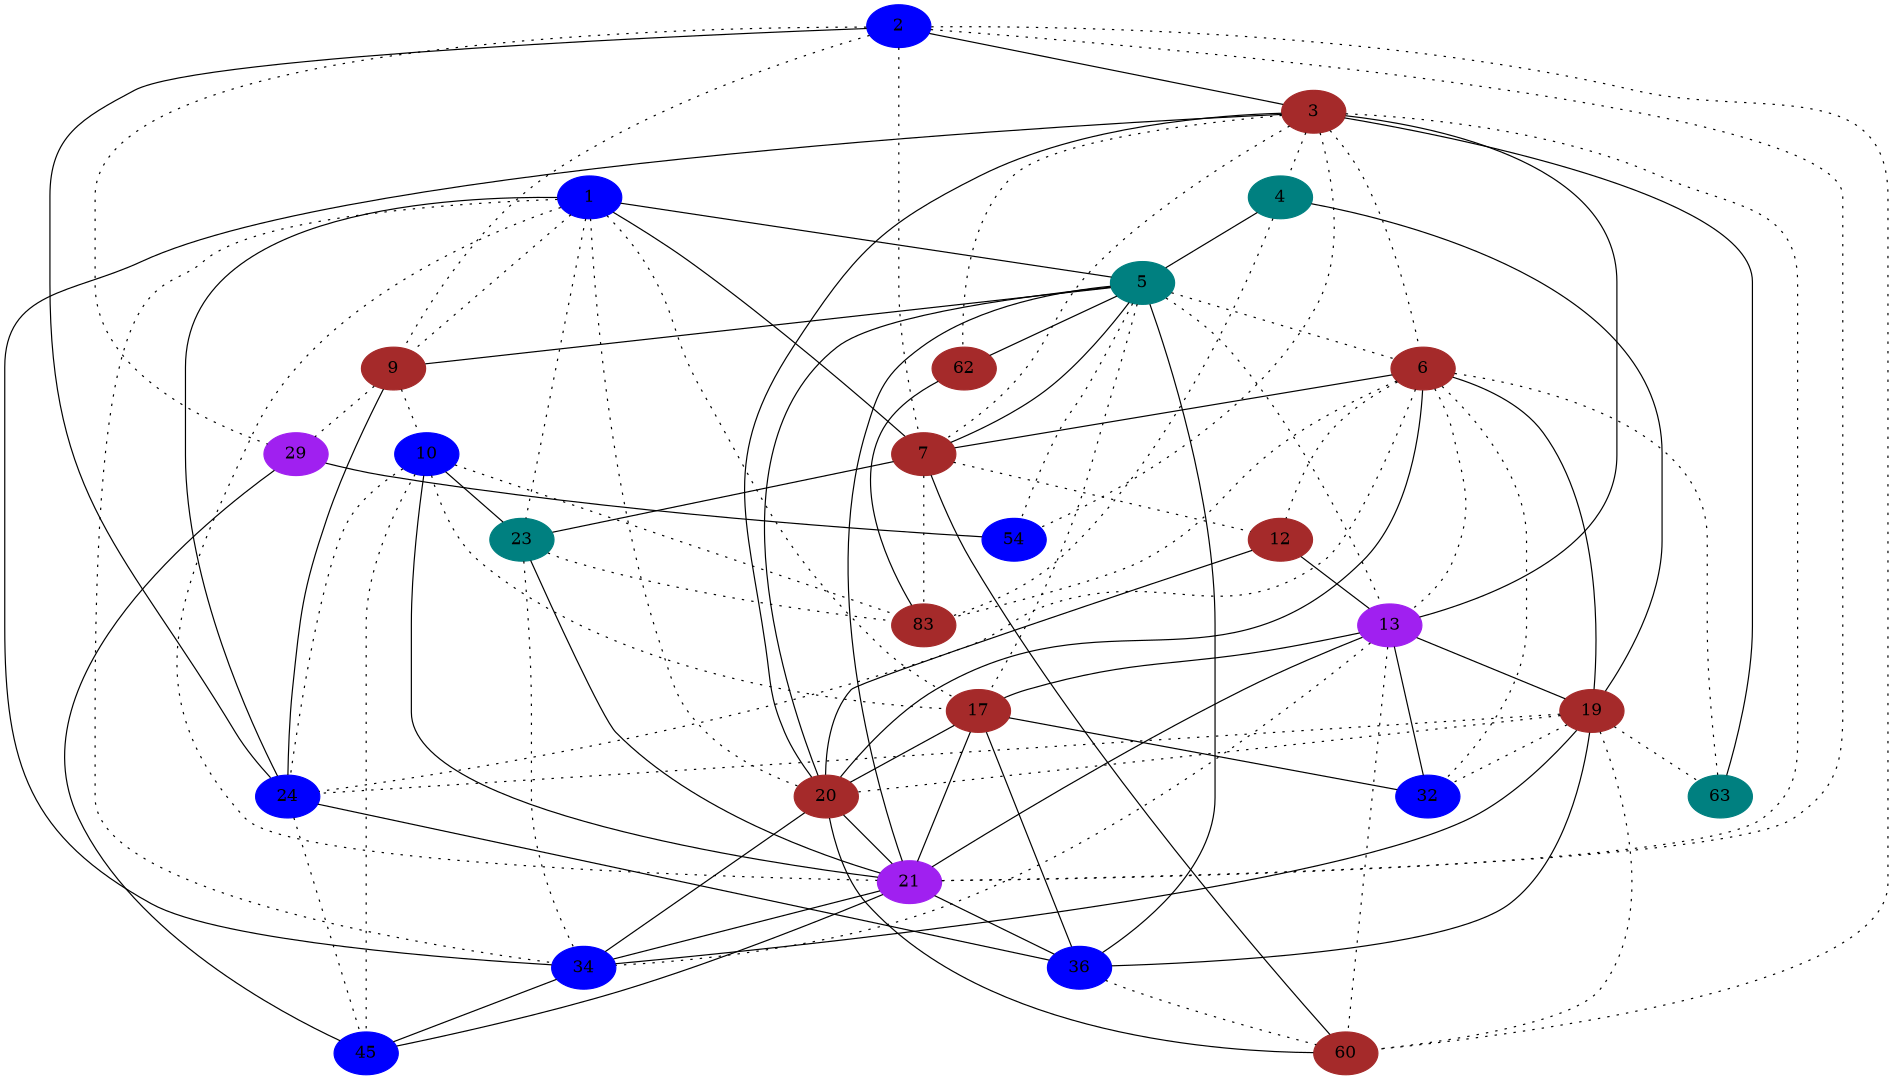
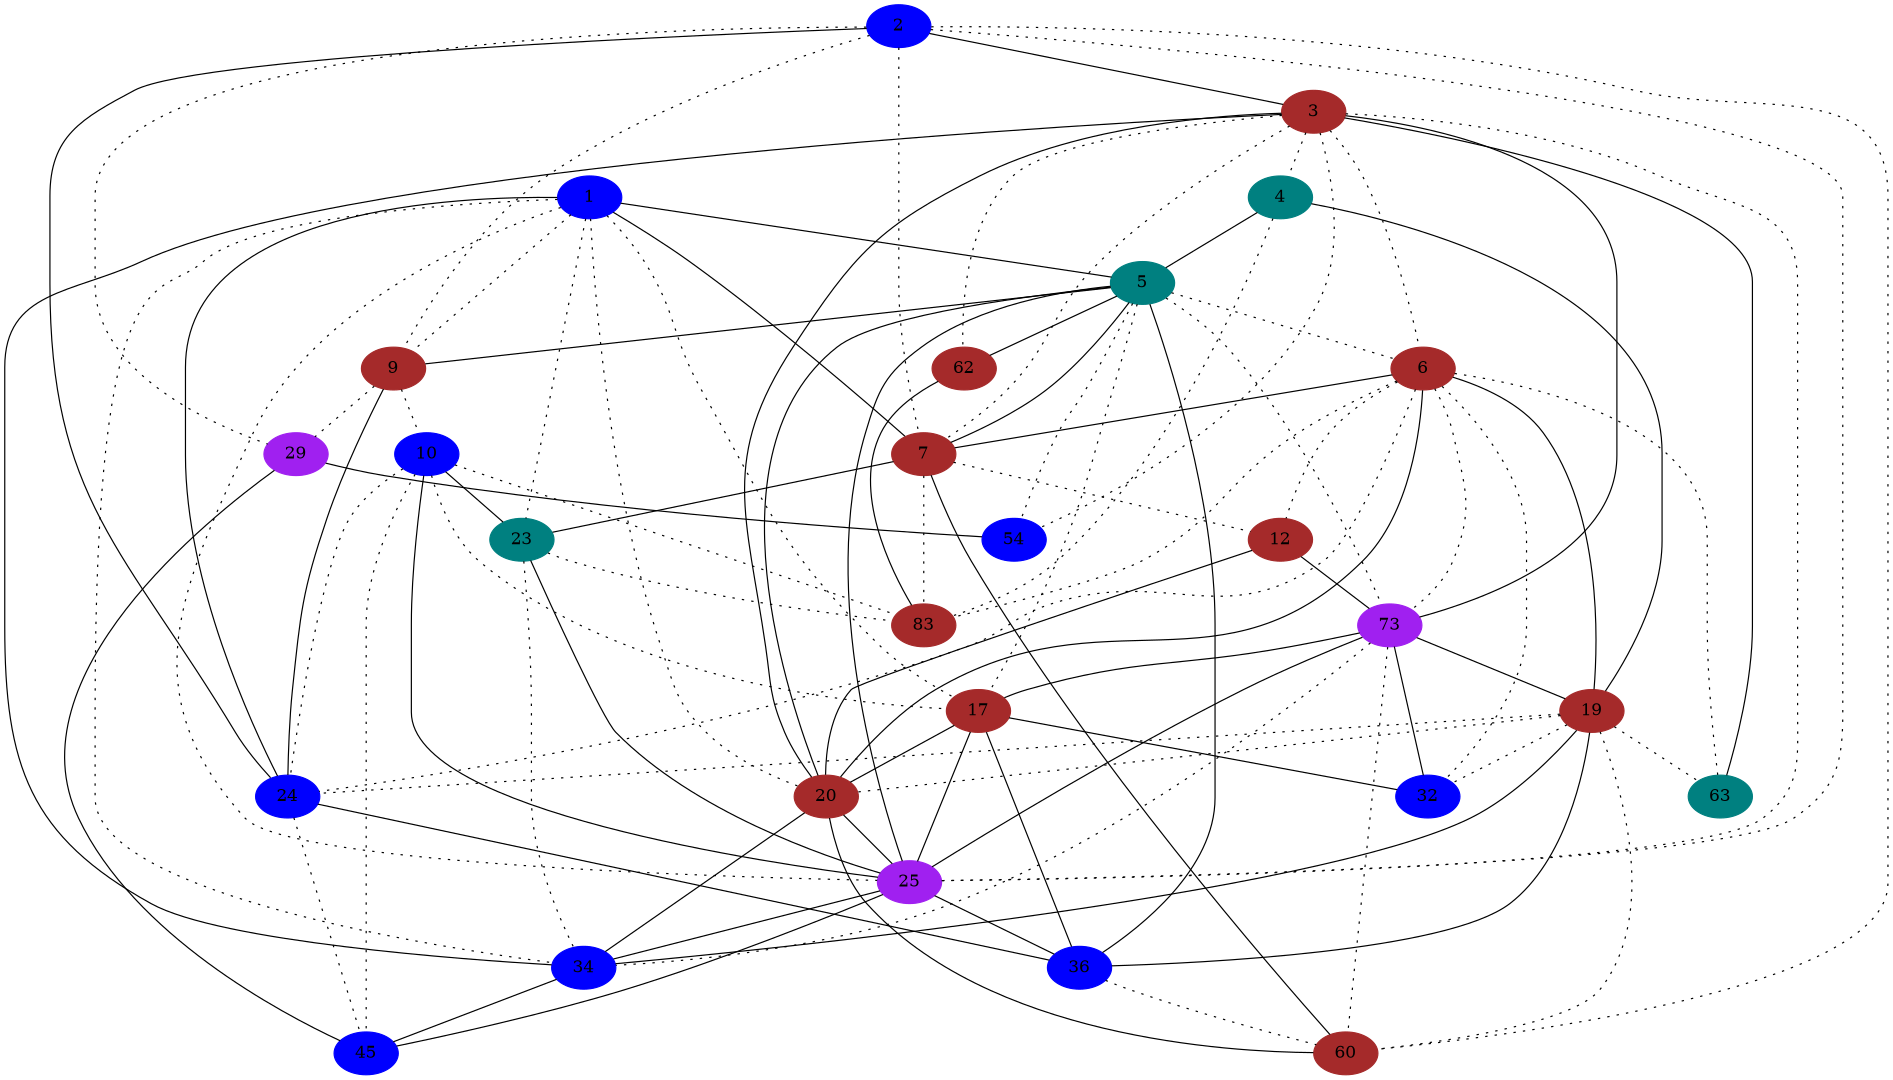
node "13": label "13" -> "73"
node "21": label "21" -> "25"
